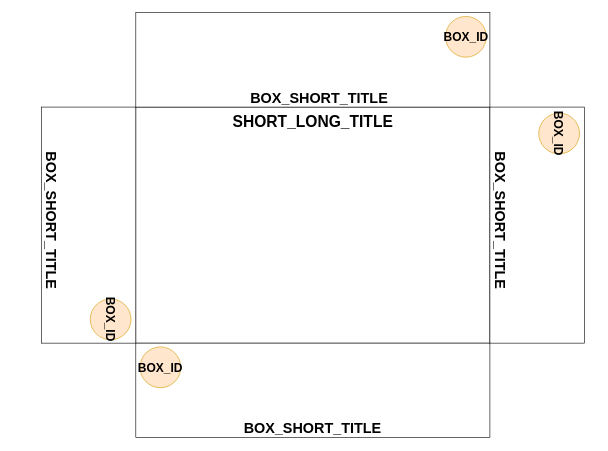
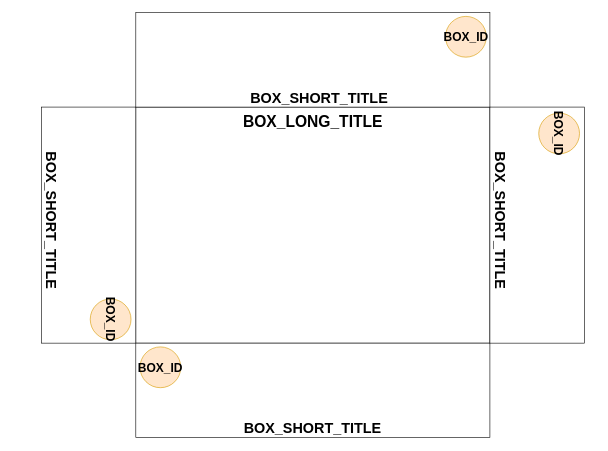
node "SHORT_LONG_TITLE": label "SHORT_LONG_TITLE" -> "BOX_LONG_TITLE"
